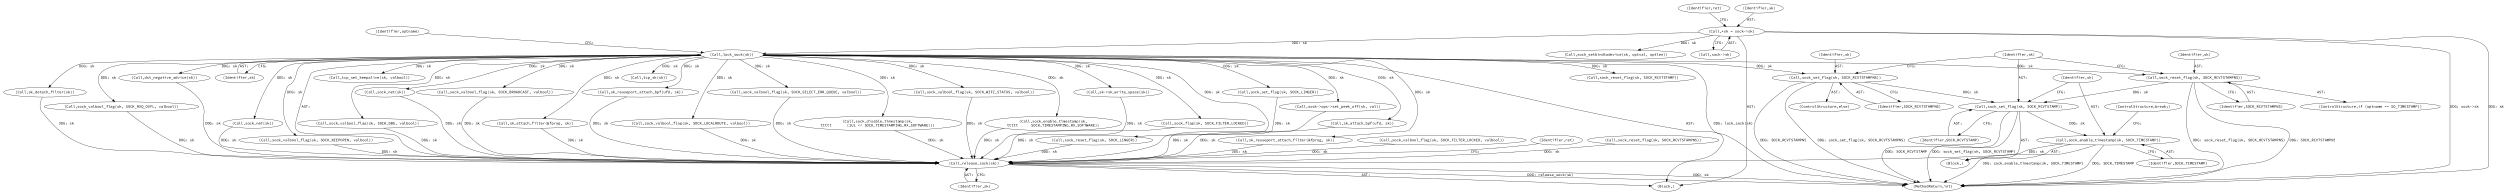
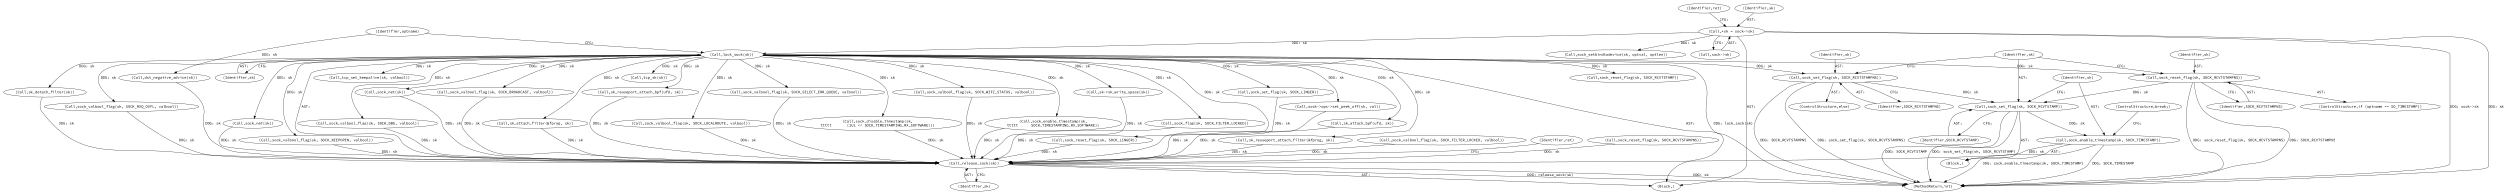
edge "(Call,lock_sock(sk))" -> "(Call,dst_negative_advice(sk))": now "(Identifier,optname)" -> "(Call,dst_negative_advice(sk))"
node "(Identifier,SOCK_TIMESTAMP)": removed
